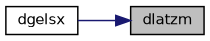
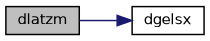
edge "dgelsx" -> "dlatzm": reversed
